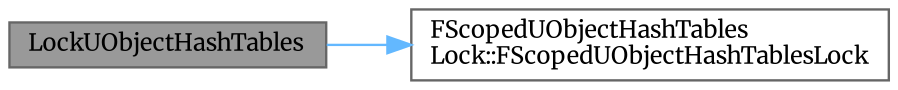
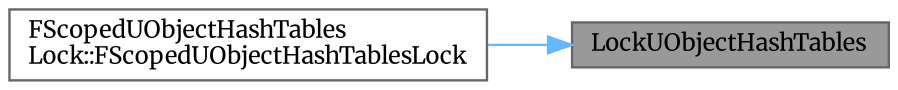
edge "LockUObjectHashTables" -> "FScopedUObjectHashTables Lock::FScopedUObjectHashTablesLock": reversed
